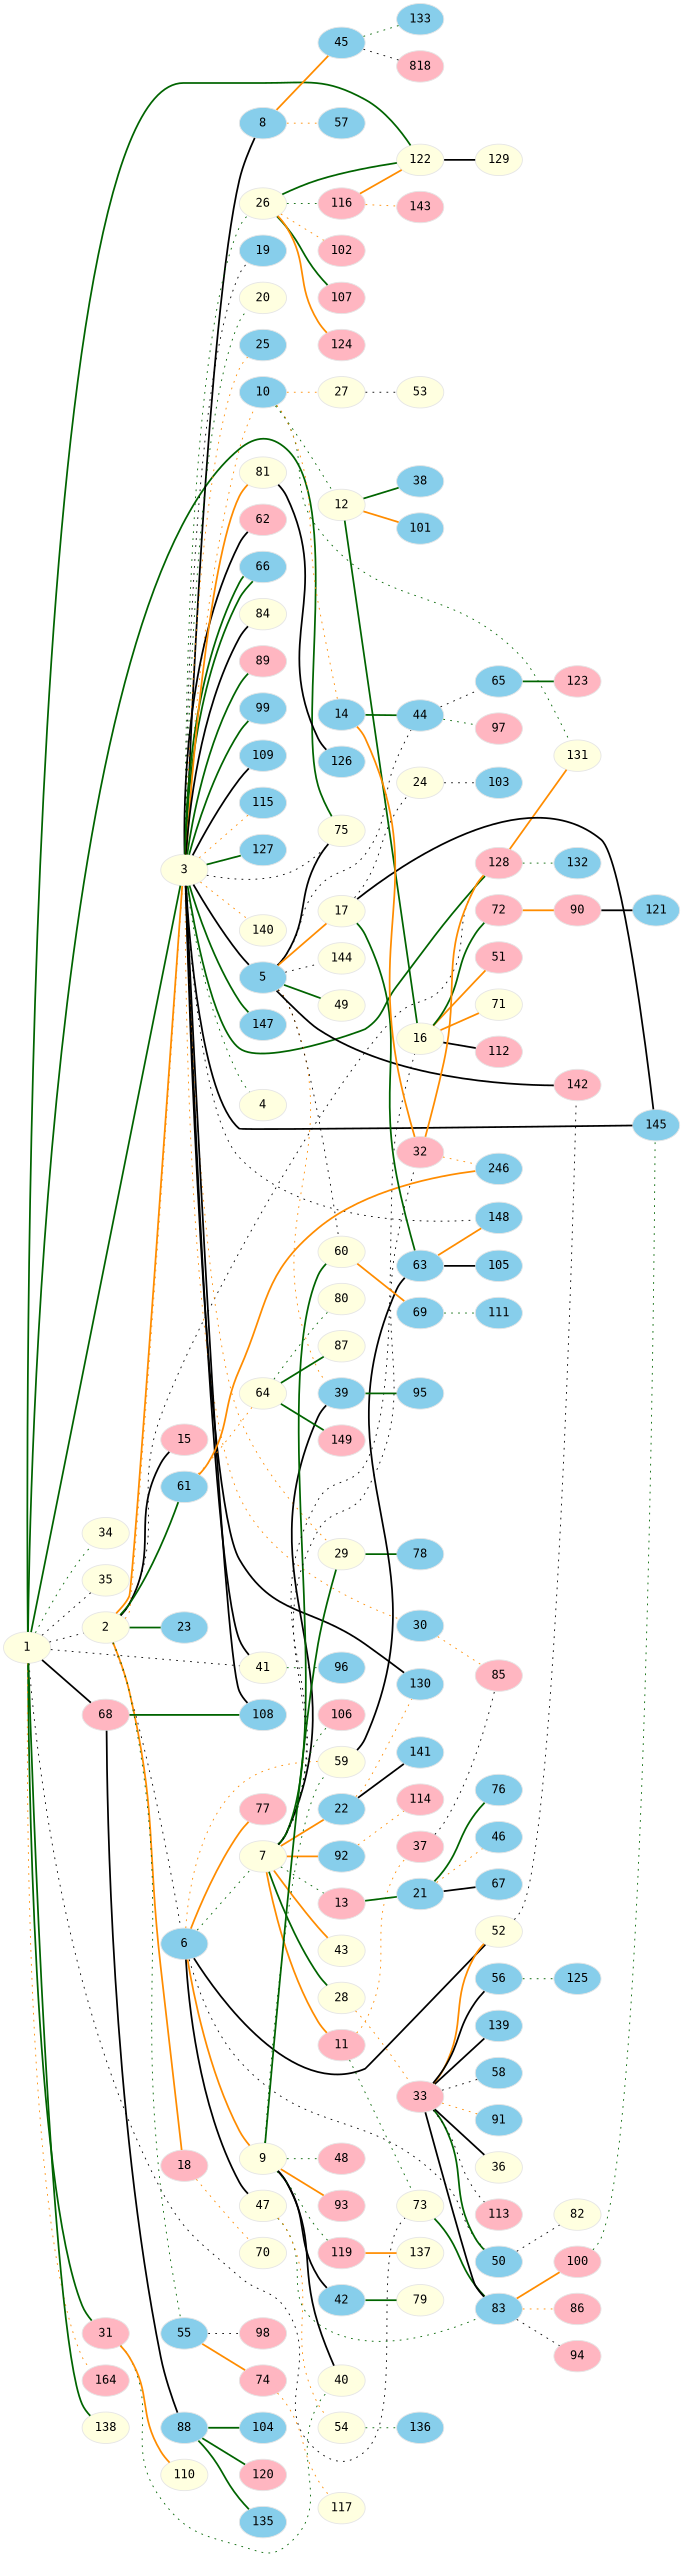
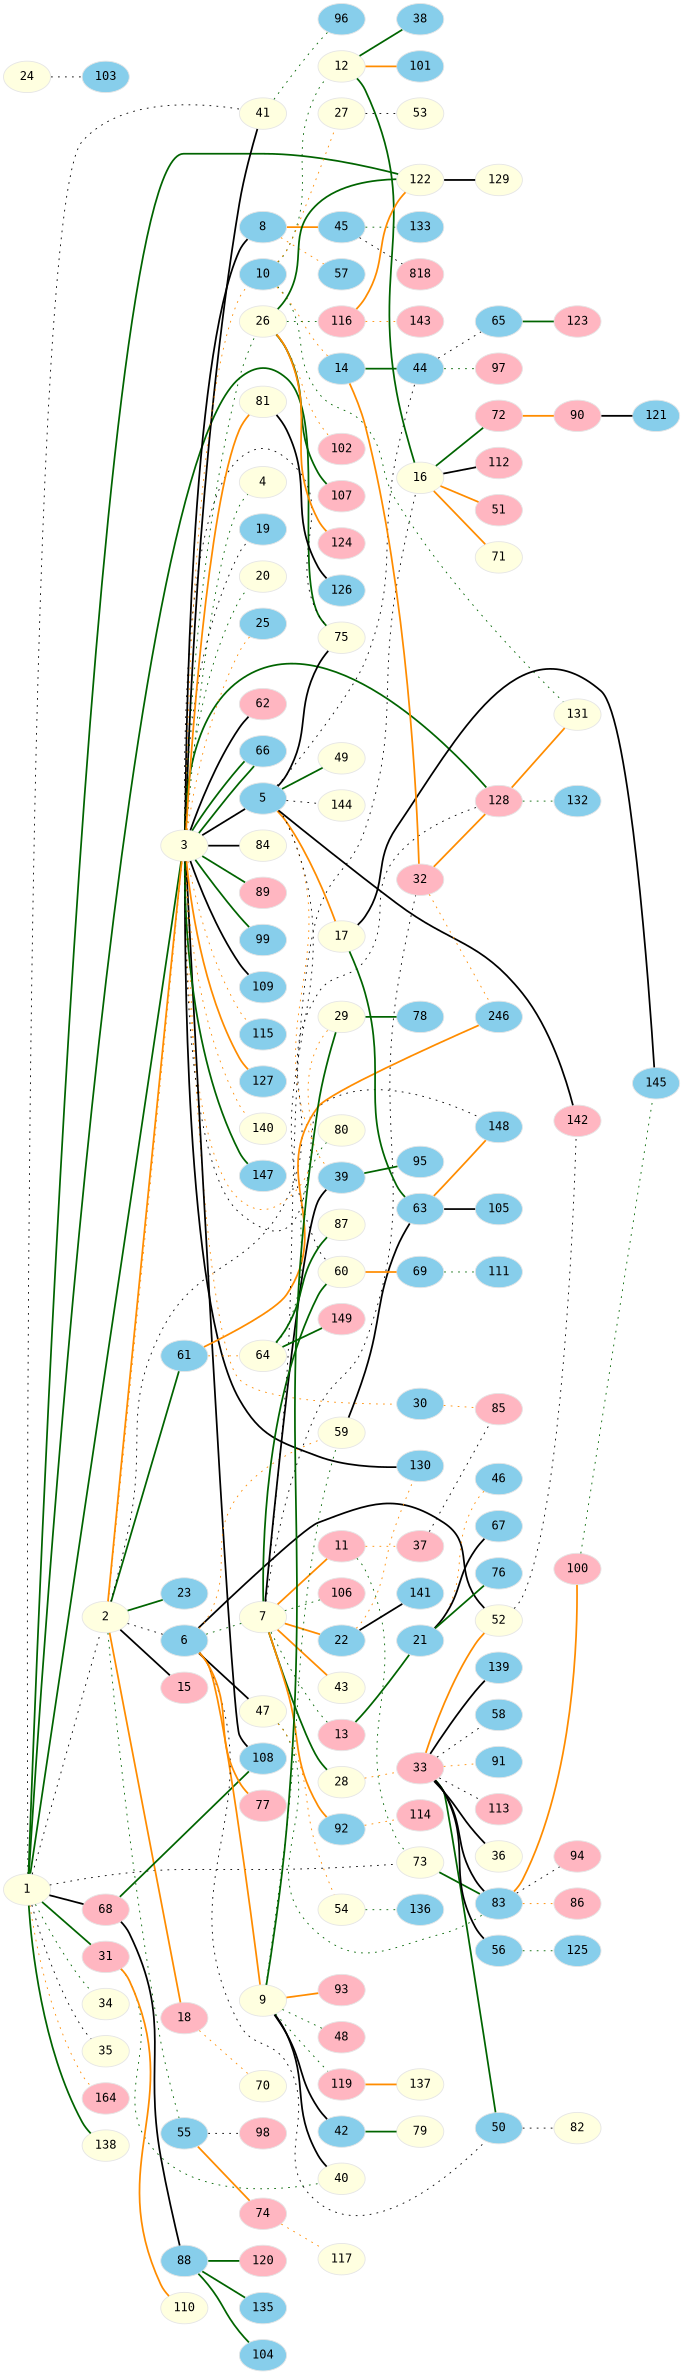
edge "24" -- "17": removed
edge "127" -- "3": color darkgreen -> darkorange
edge "3" -- "145": removed
